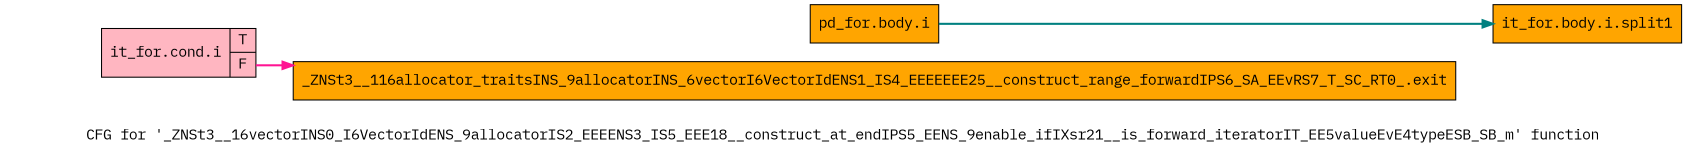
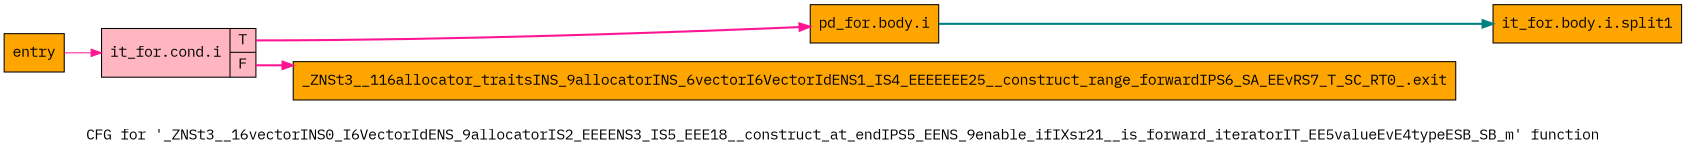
edge "it_for.cond.i" -> "pd_for.body.i": added
node "entry": added
